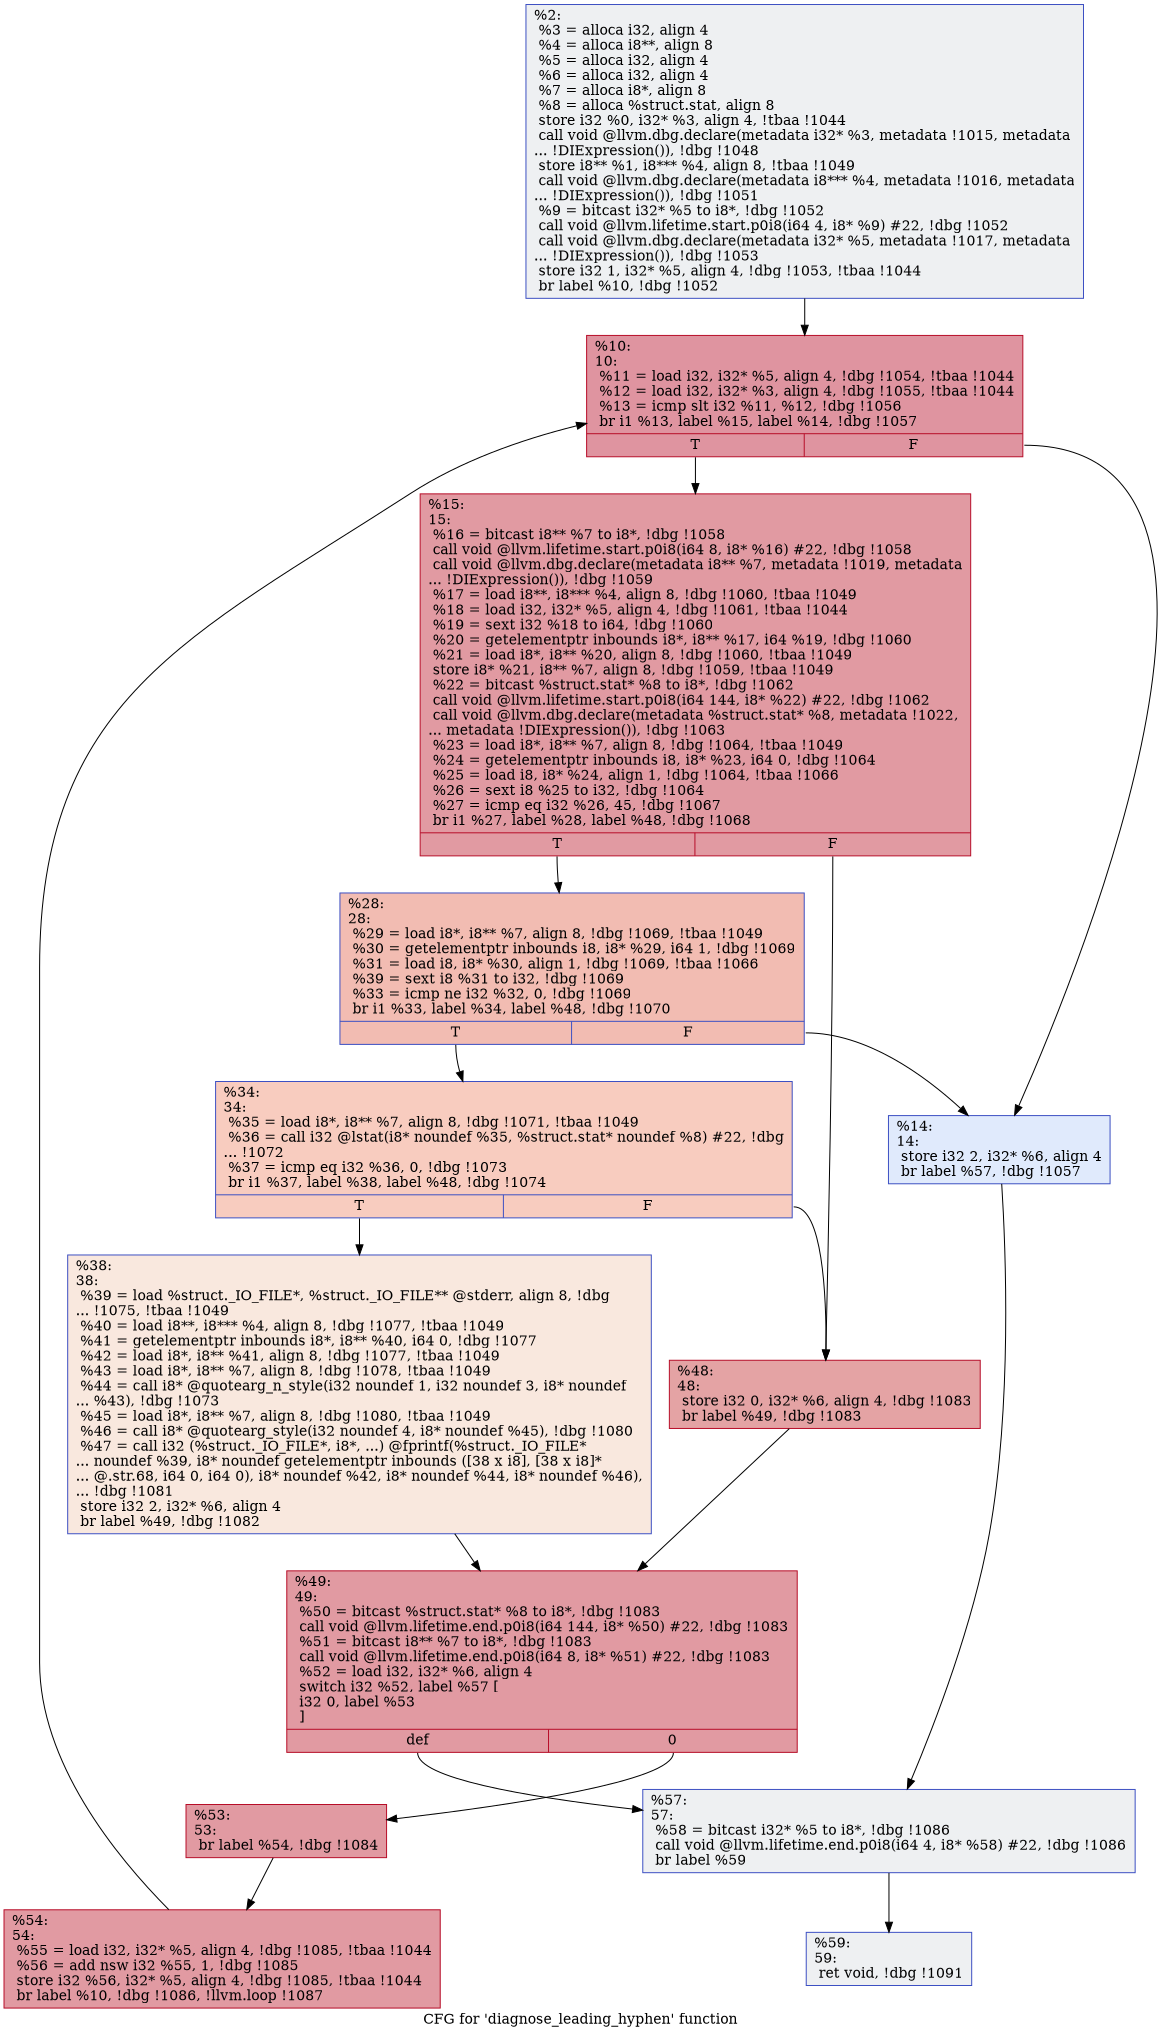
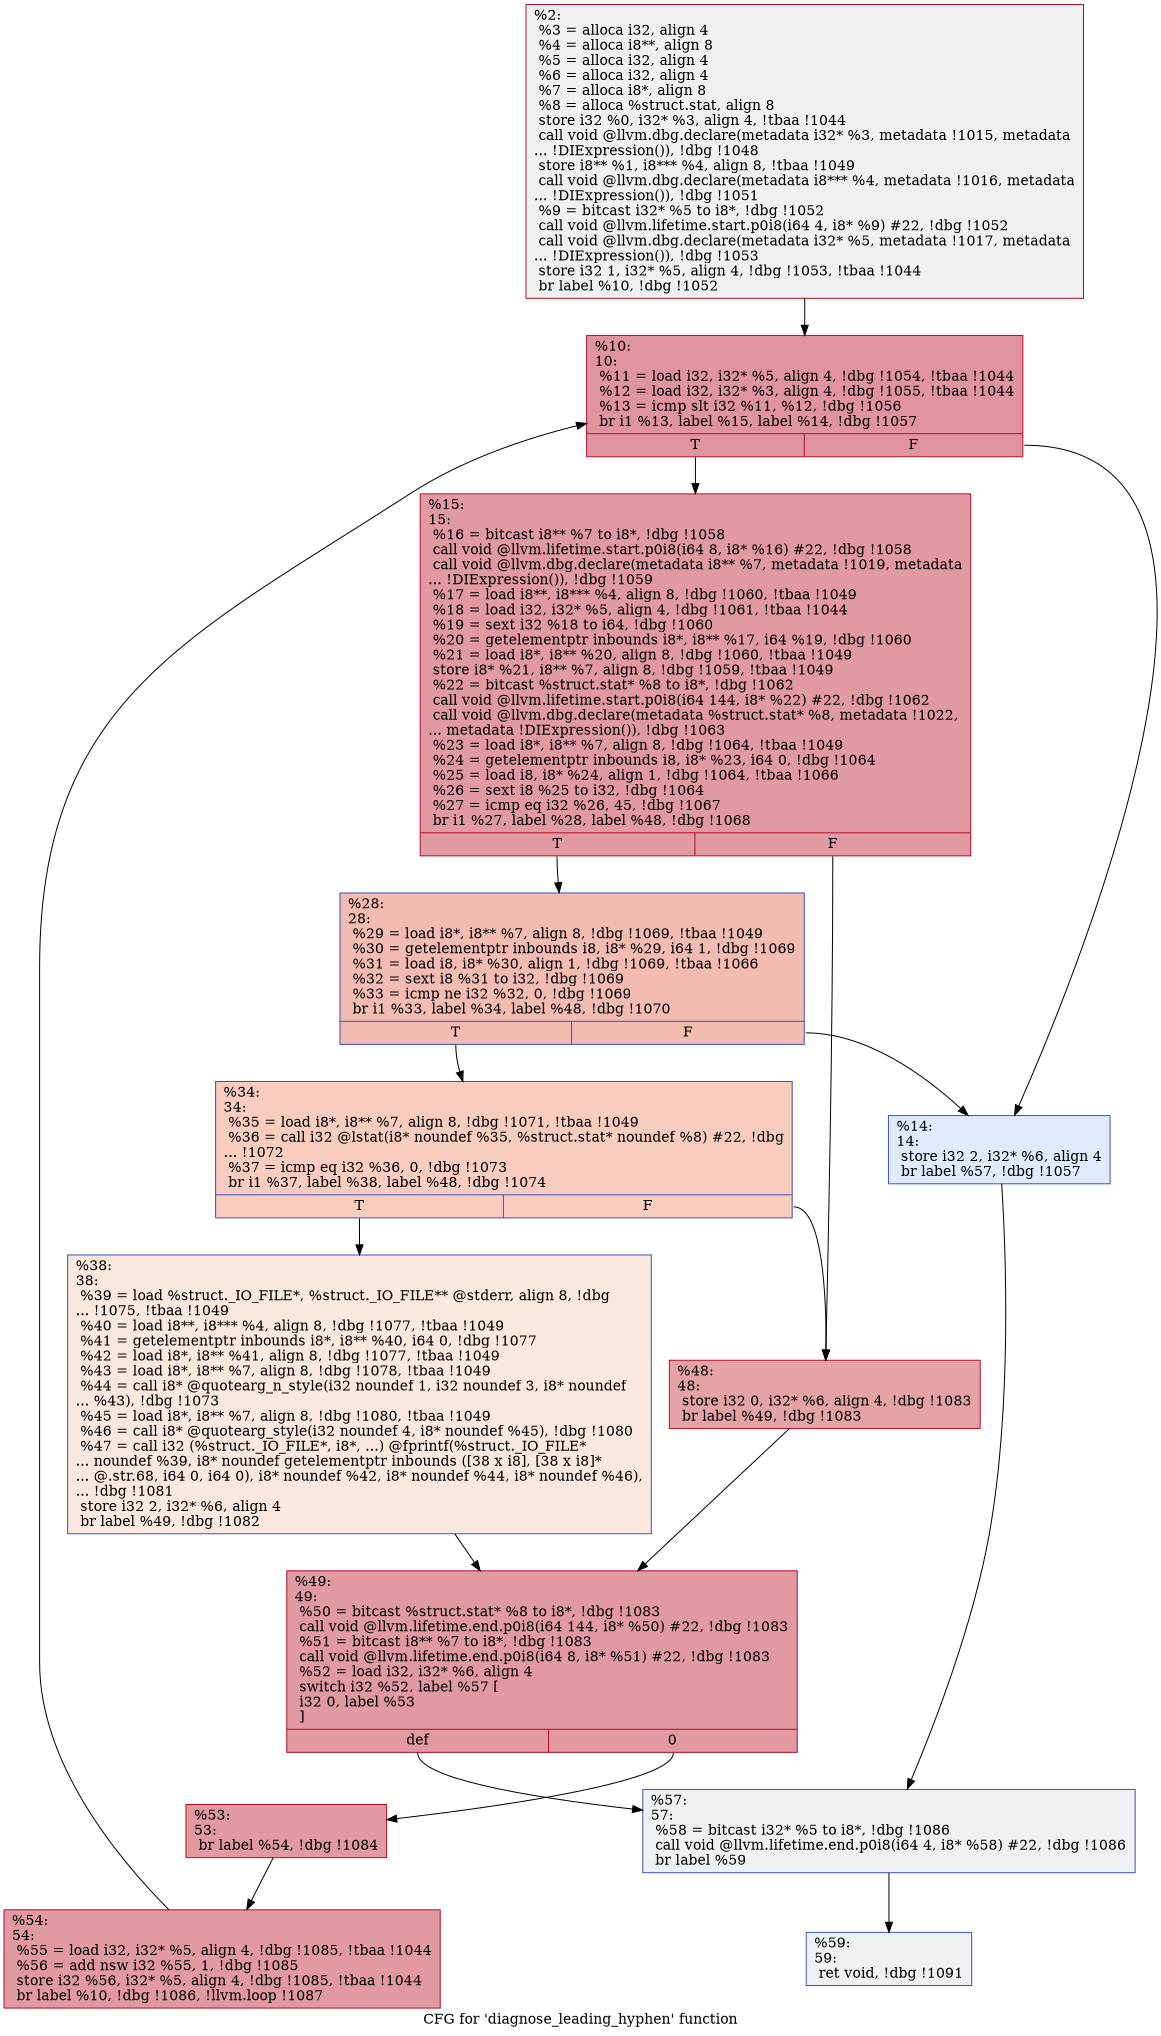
node "%2:": color #3d50c3ff -> #b70d28ff
node "%28:": text "%39 = sext i8 %31 to i32, !dbg !1069" -> "%32 = sext i8 %31 to i32, !dbg !1069"
